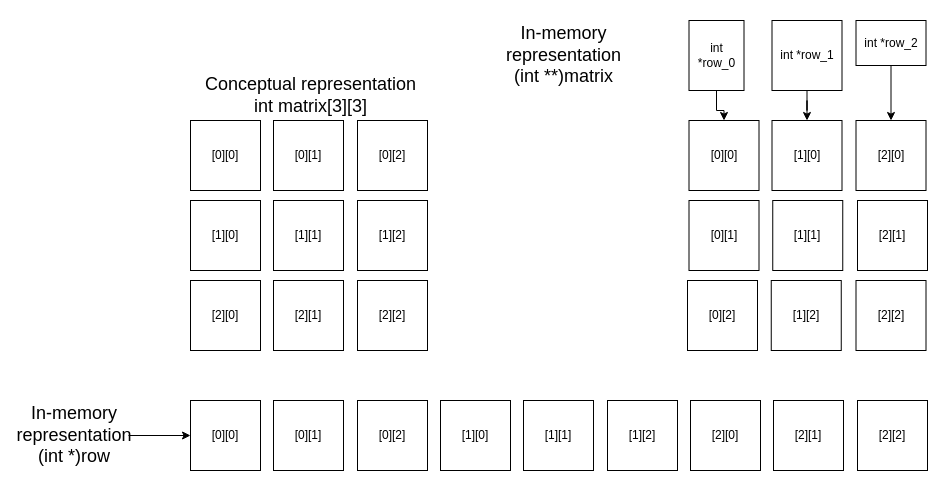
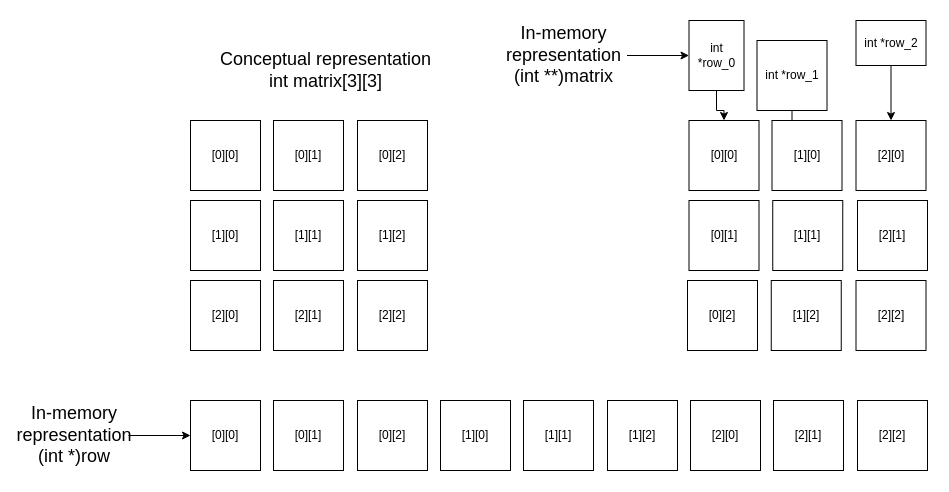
edge "In-memory representation (int **)matrix" -> "int *row_0": added
node "int *row_1": moved (807, 56) -> (792, 76)
node "Conceptual representation int matrix[3][3]": moved (311, 96) -> (326, 71)
